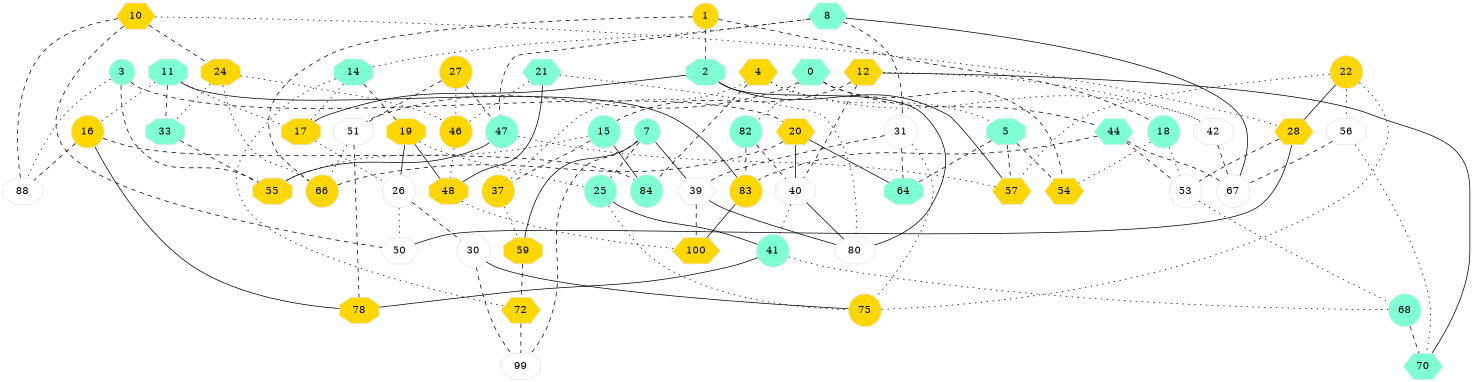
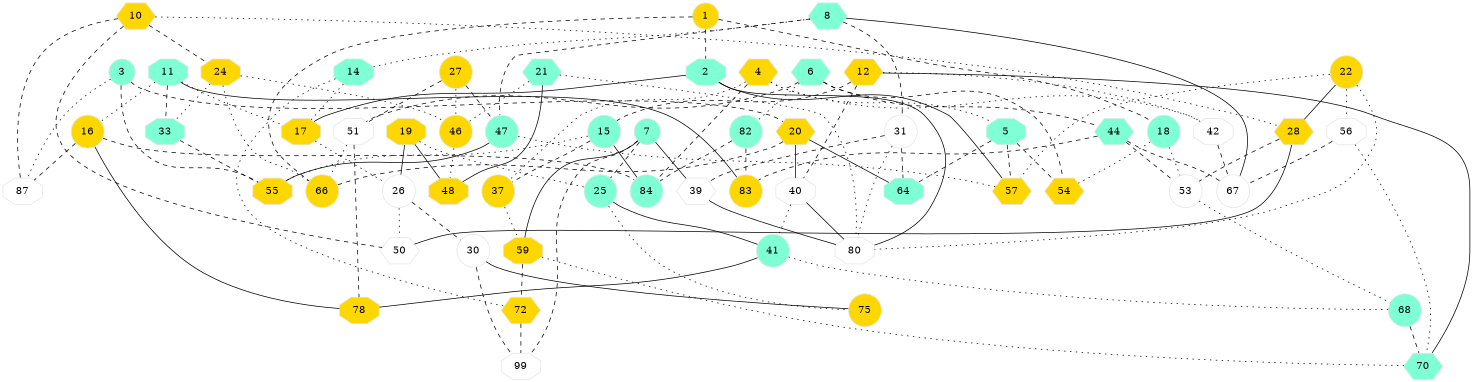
node "0": label "0" -> "6"
edge "14" -- "19": removed
edge "82" -- "40": now "82" -- "84"
node "88": label "88" -> "87"
edge "31" -- "75": now "31" -- "80"
node "100": removed
edge "22" -- "75": now "22" -- "80"
edge "59" -- "70": added
